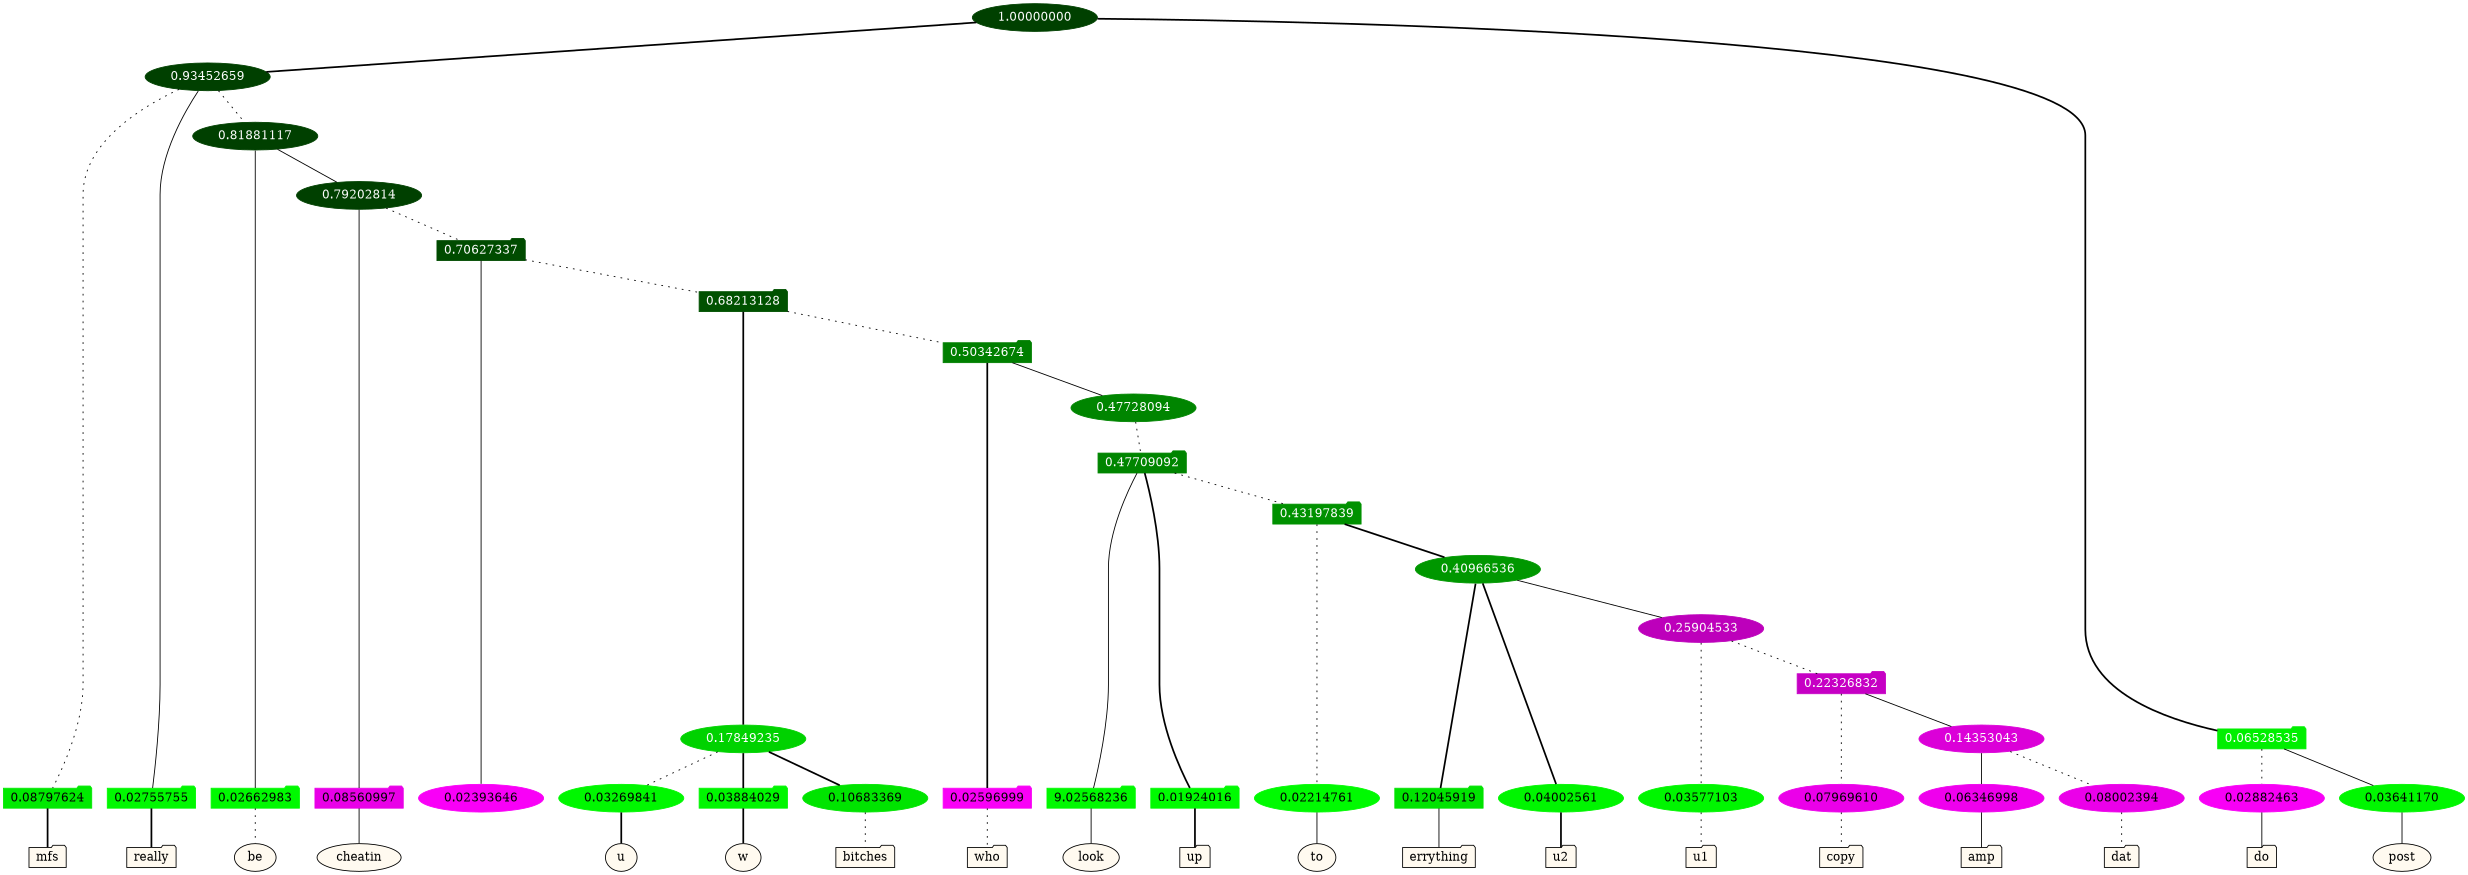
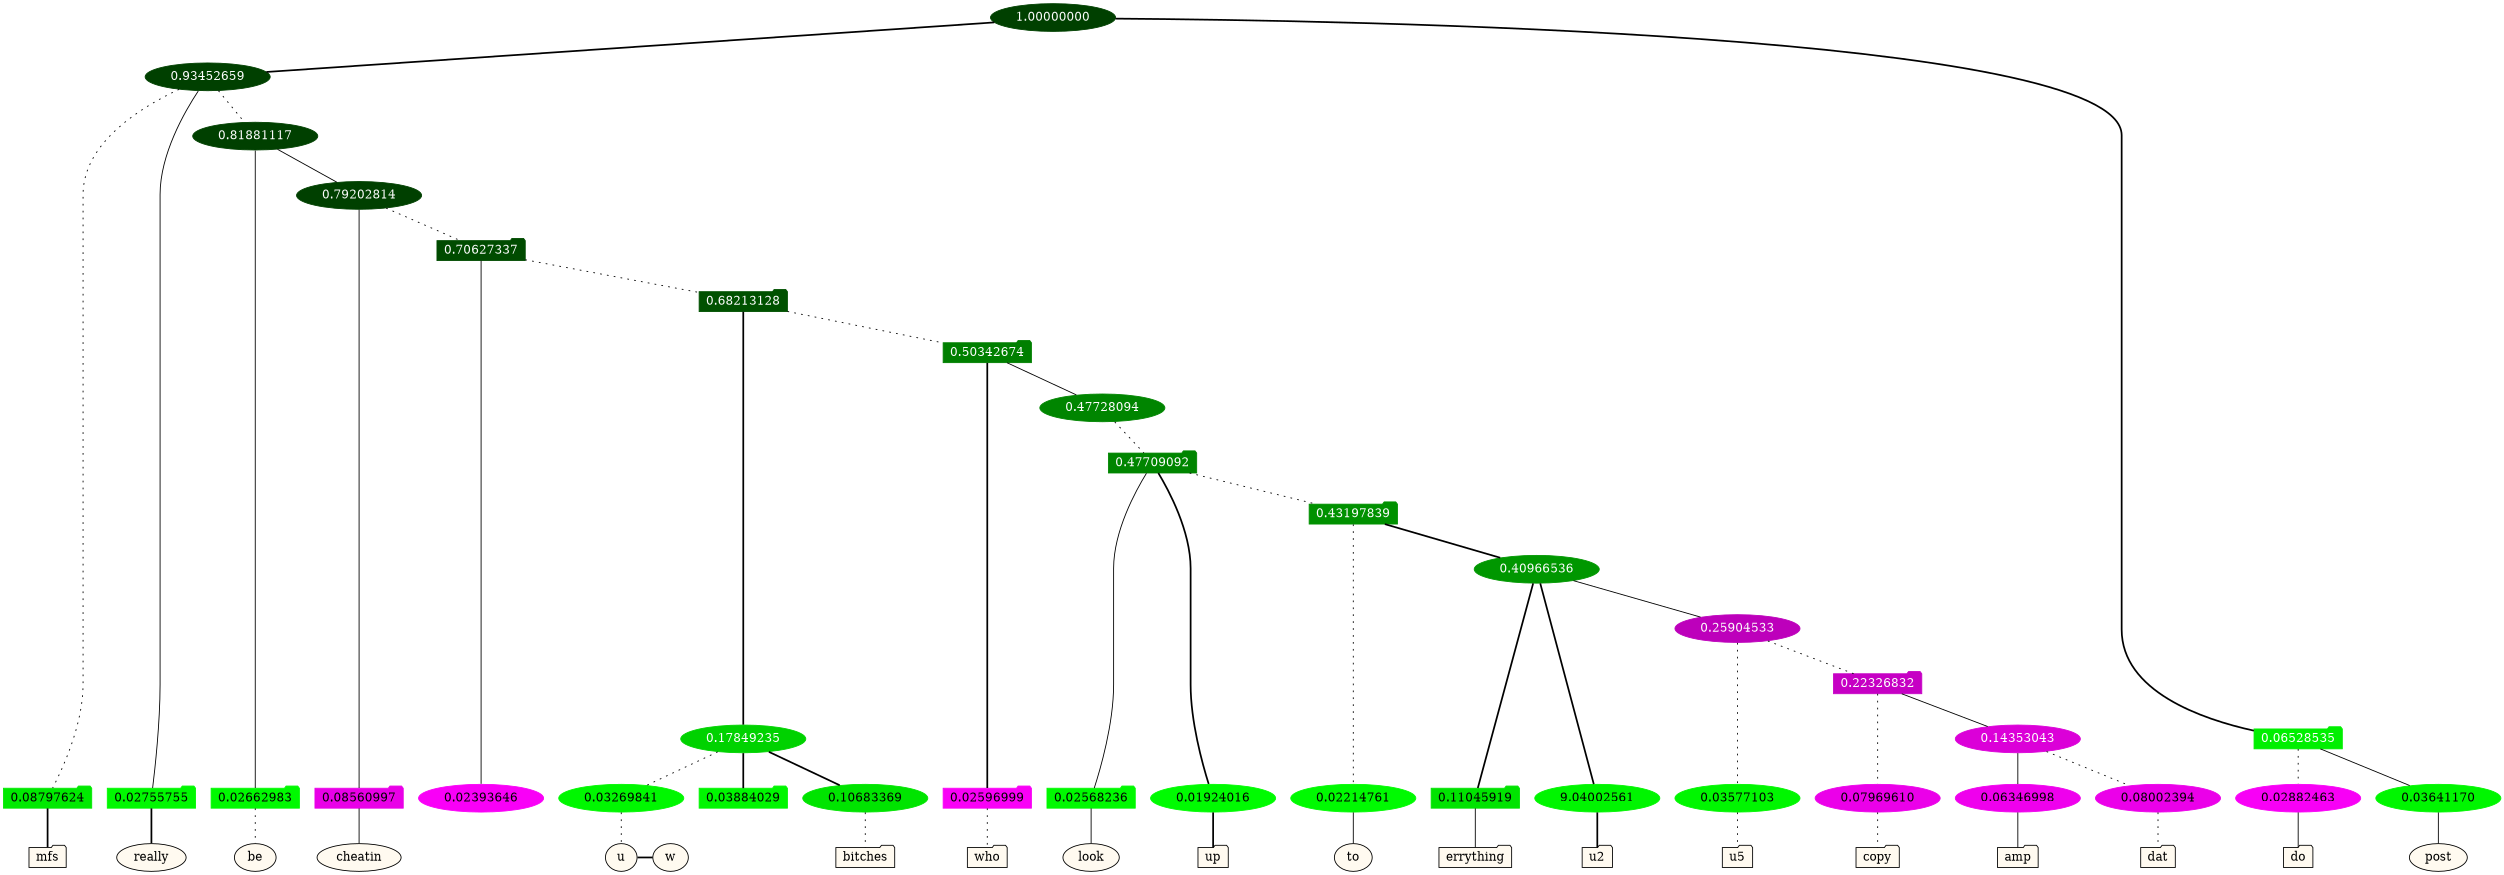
node "9.02568236": label "9.02568236" -> "0.02568236"
node "0.01924016": shape folder -> ellipse
node "0.12045919": label "0.12045919" -> "0.11045919"
node "0.04002561": label "0.04002561" -> "9.04002561"
edge "0.03884029" -- "w": now "u" -- "w"
edge "0.03269841" -- "u": style bold -> dotted
node "really": shape folder -> ellipse
node "u1": label "u1" -> "u5"
